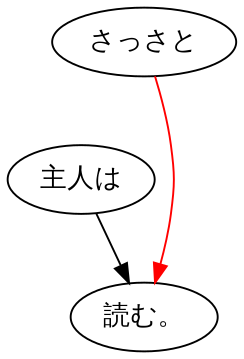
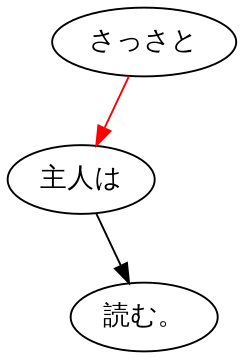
edge "さっさと" -> "読む。": now "さっさと" -> "主人は"
